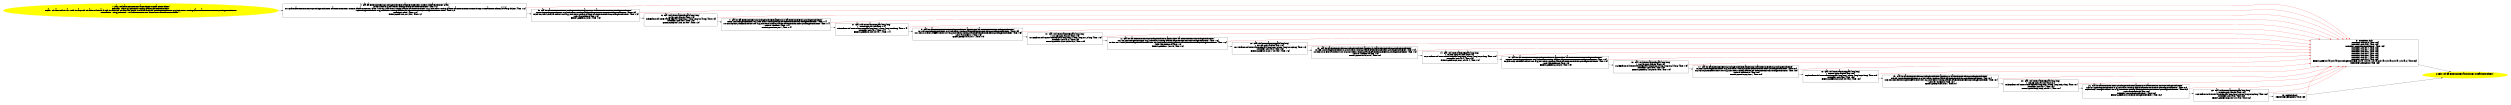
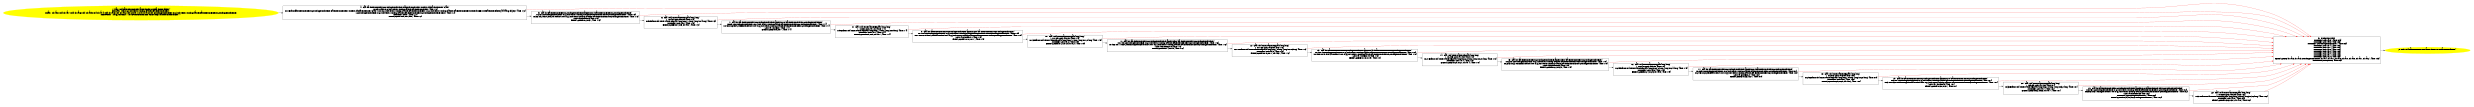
node "23:  method_body APPLY_ABSTRACTION; [line 183]": removed
